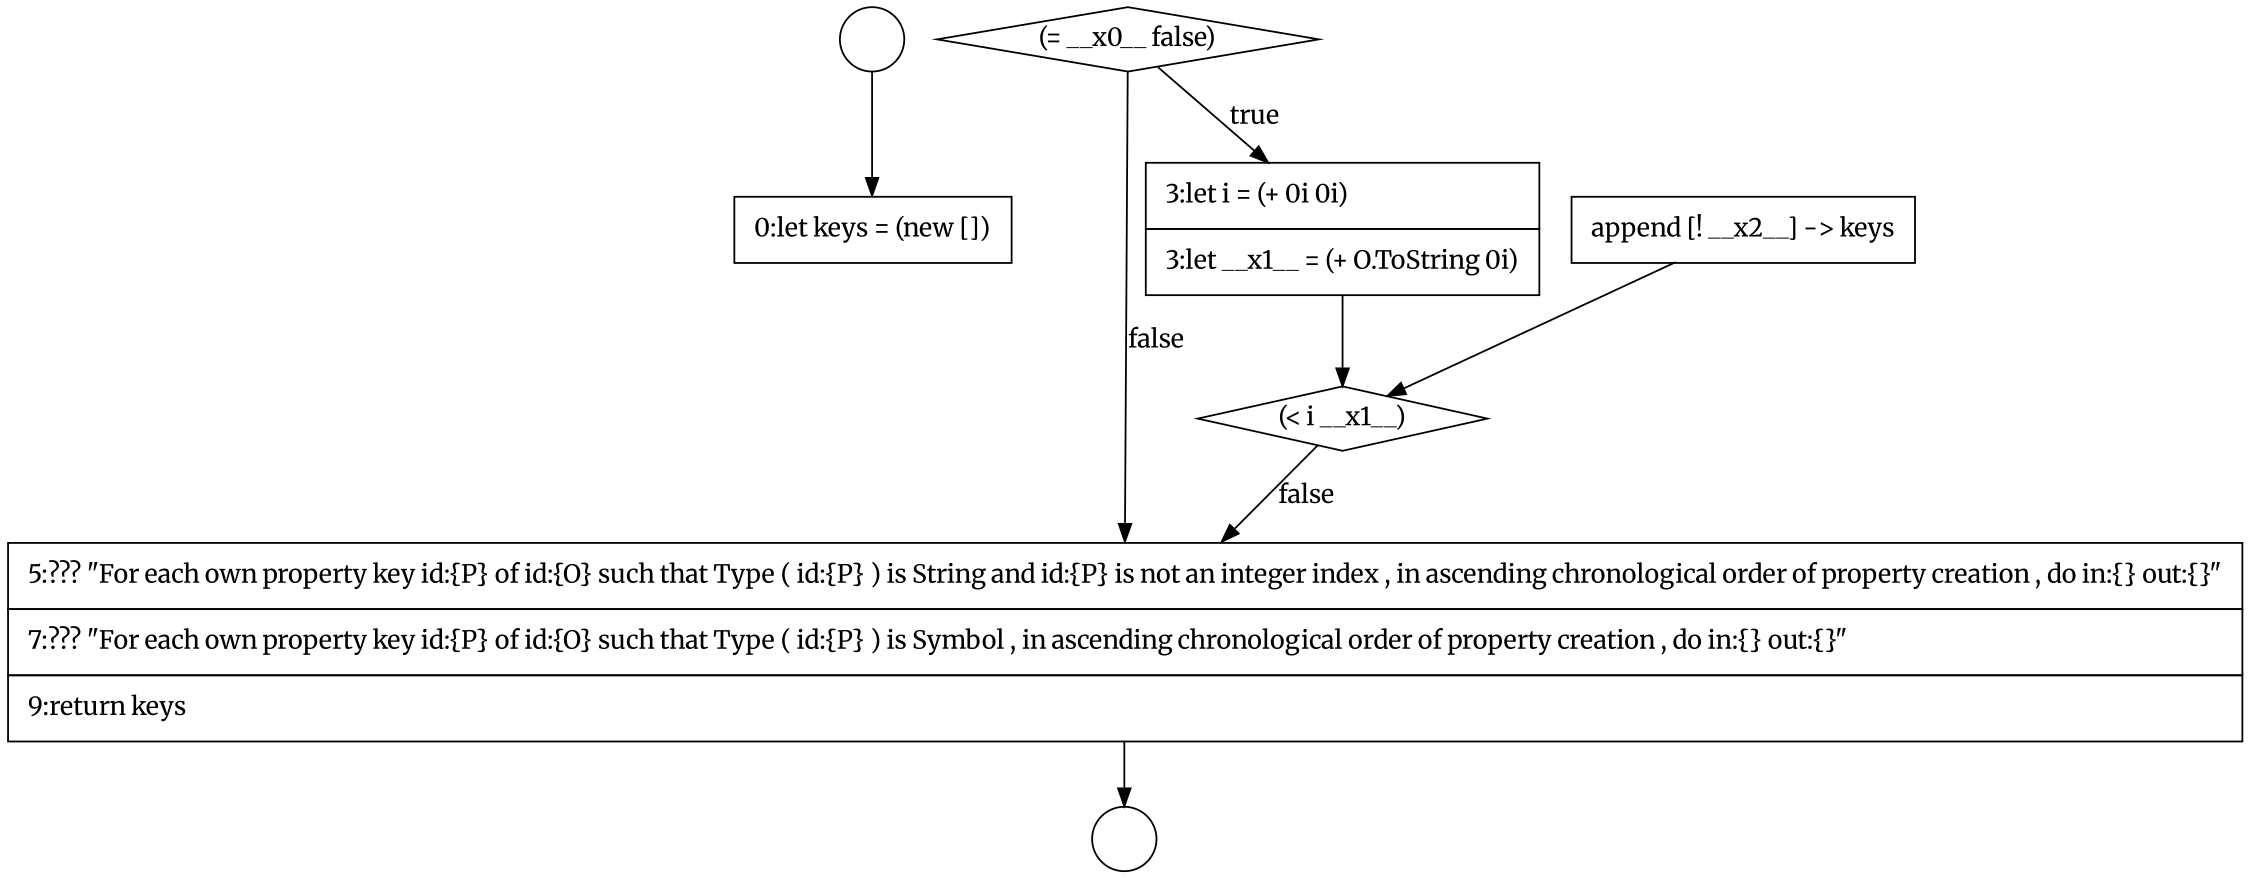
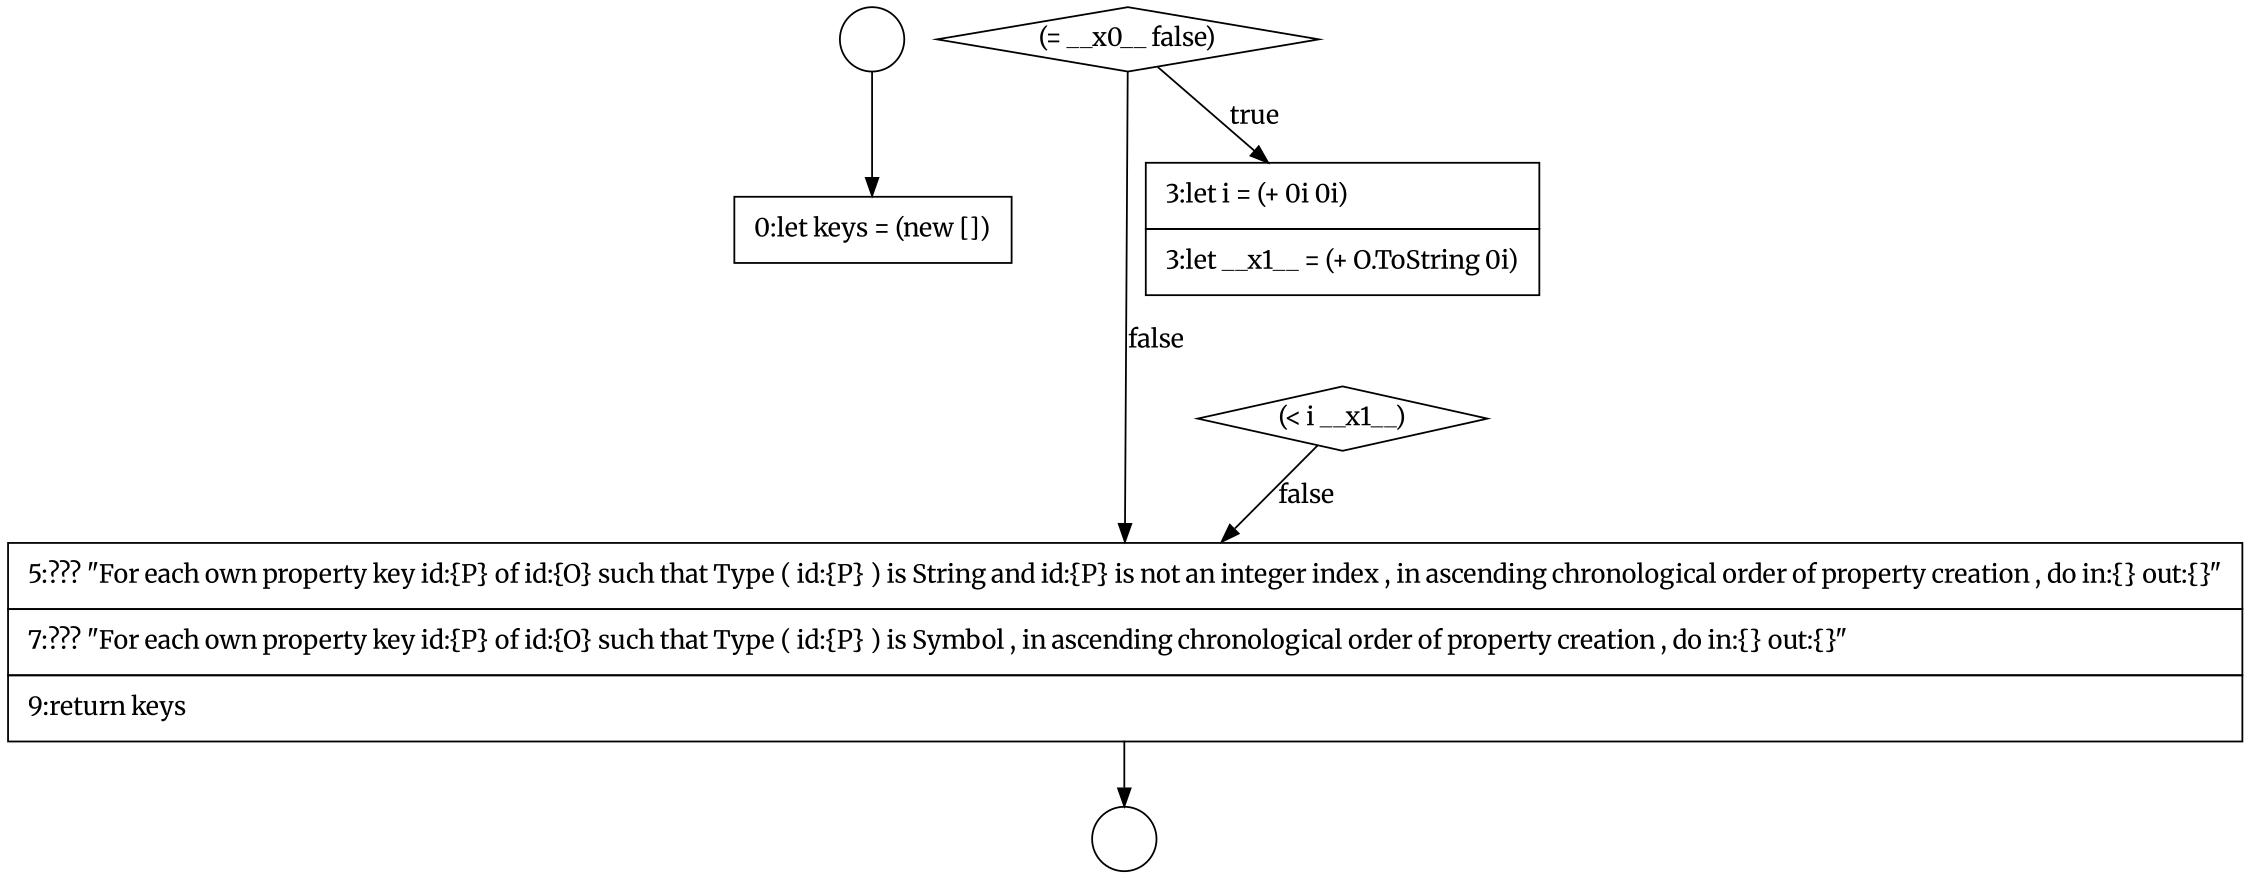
node "append [! __x2__] -> keys": removed
edge "3:let i = (+ 0i 0i)" -> "(< i __x1__)": removed
